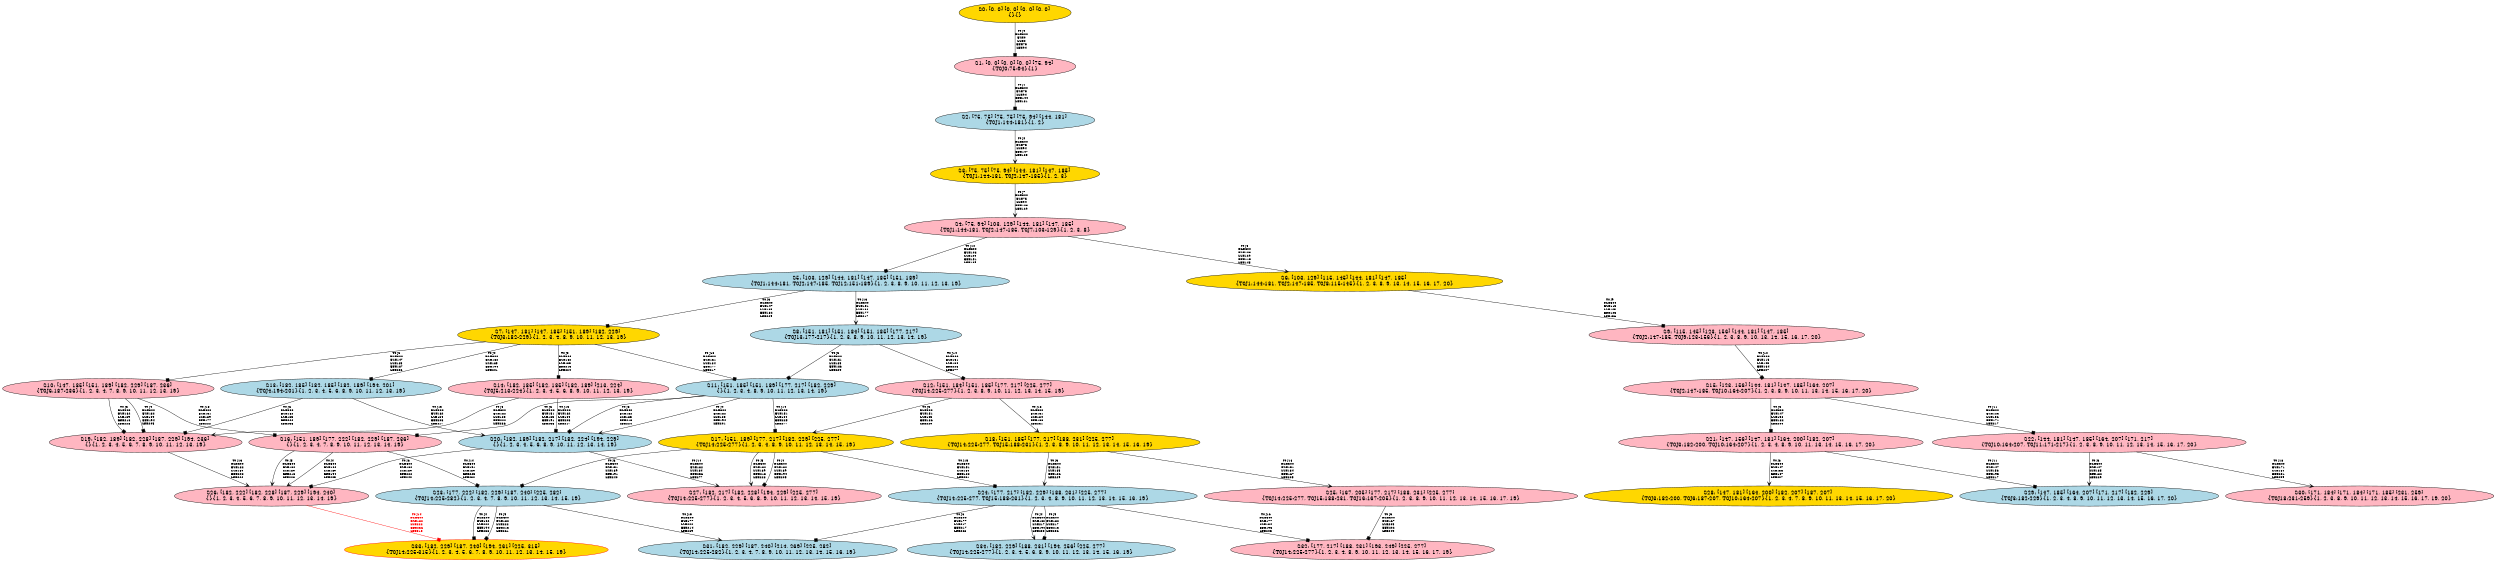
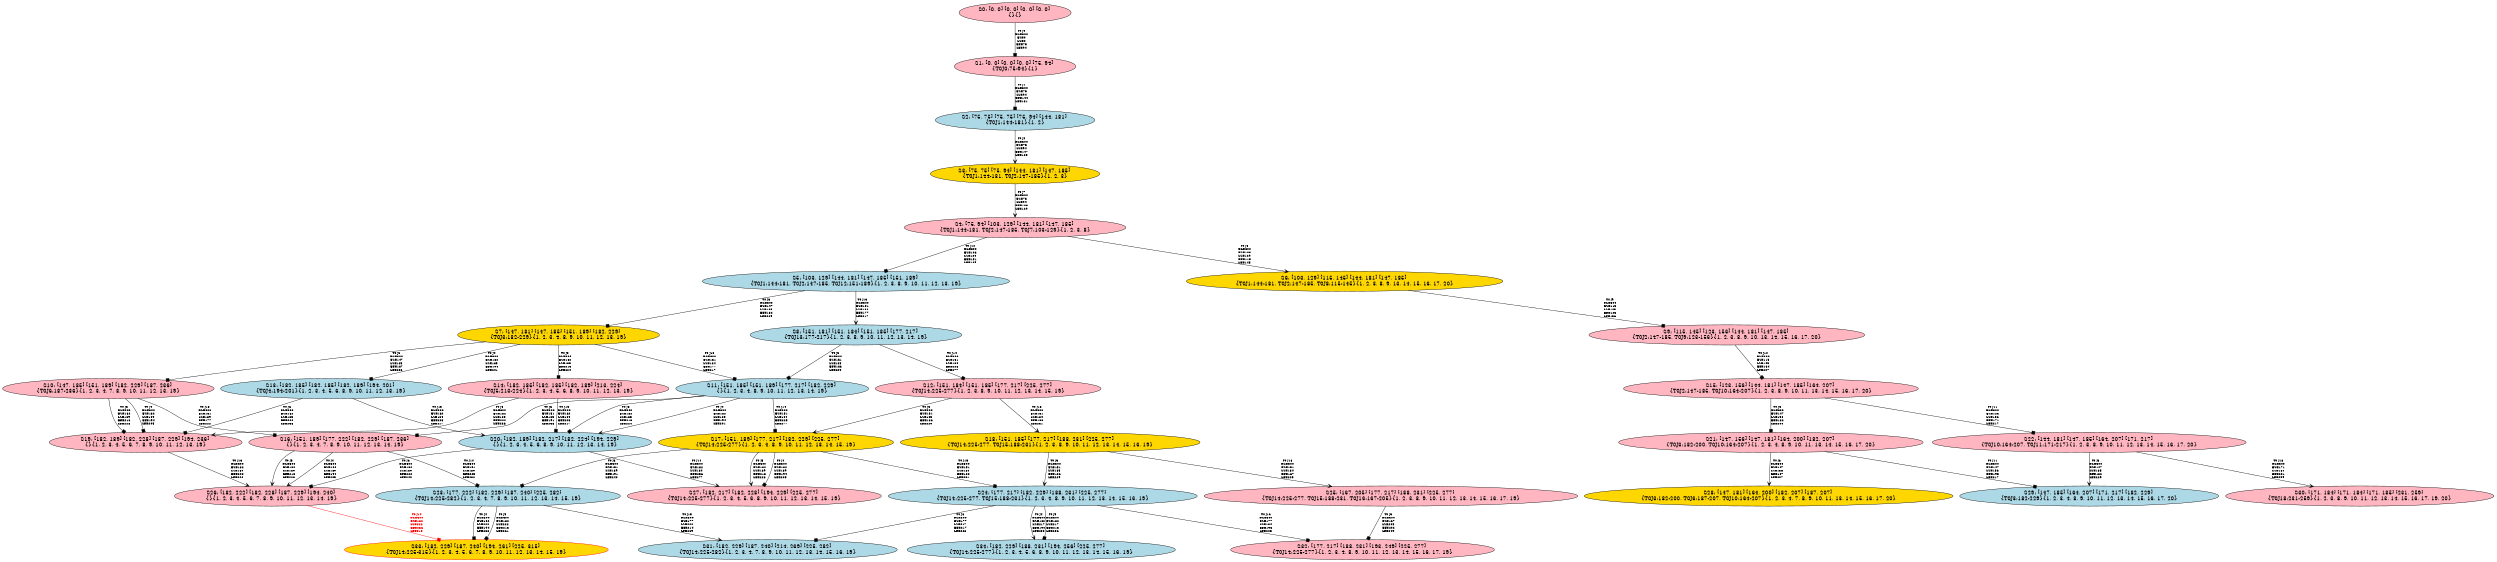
node "S0: [0, 0] [0, 0] [0, 0] [0, 0] {}{}": fillcolor gold -> lightpink
